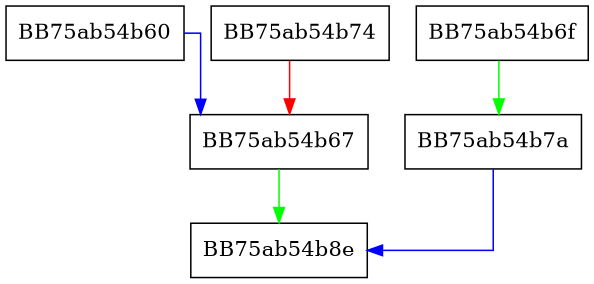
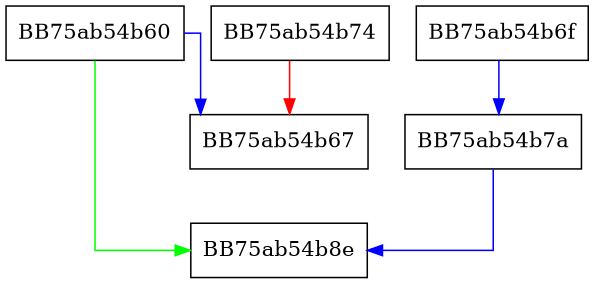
edge "BB75ab54b6f" -> "BB75ab54b7a": color green -> blue
edge "BB75ab54b67" -> "BB75ab54b8e": now "BB75ab54b60" -> "BB75ab54b8e"
